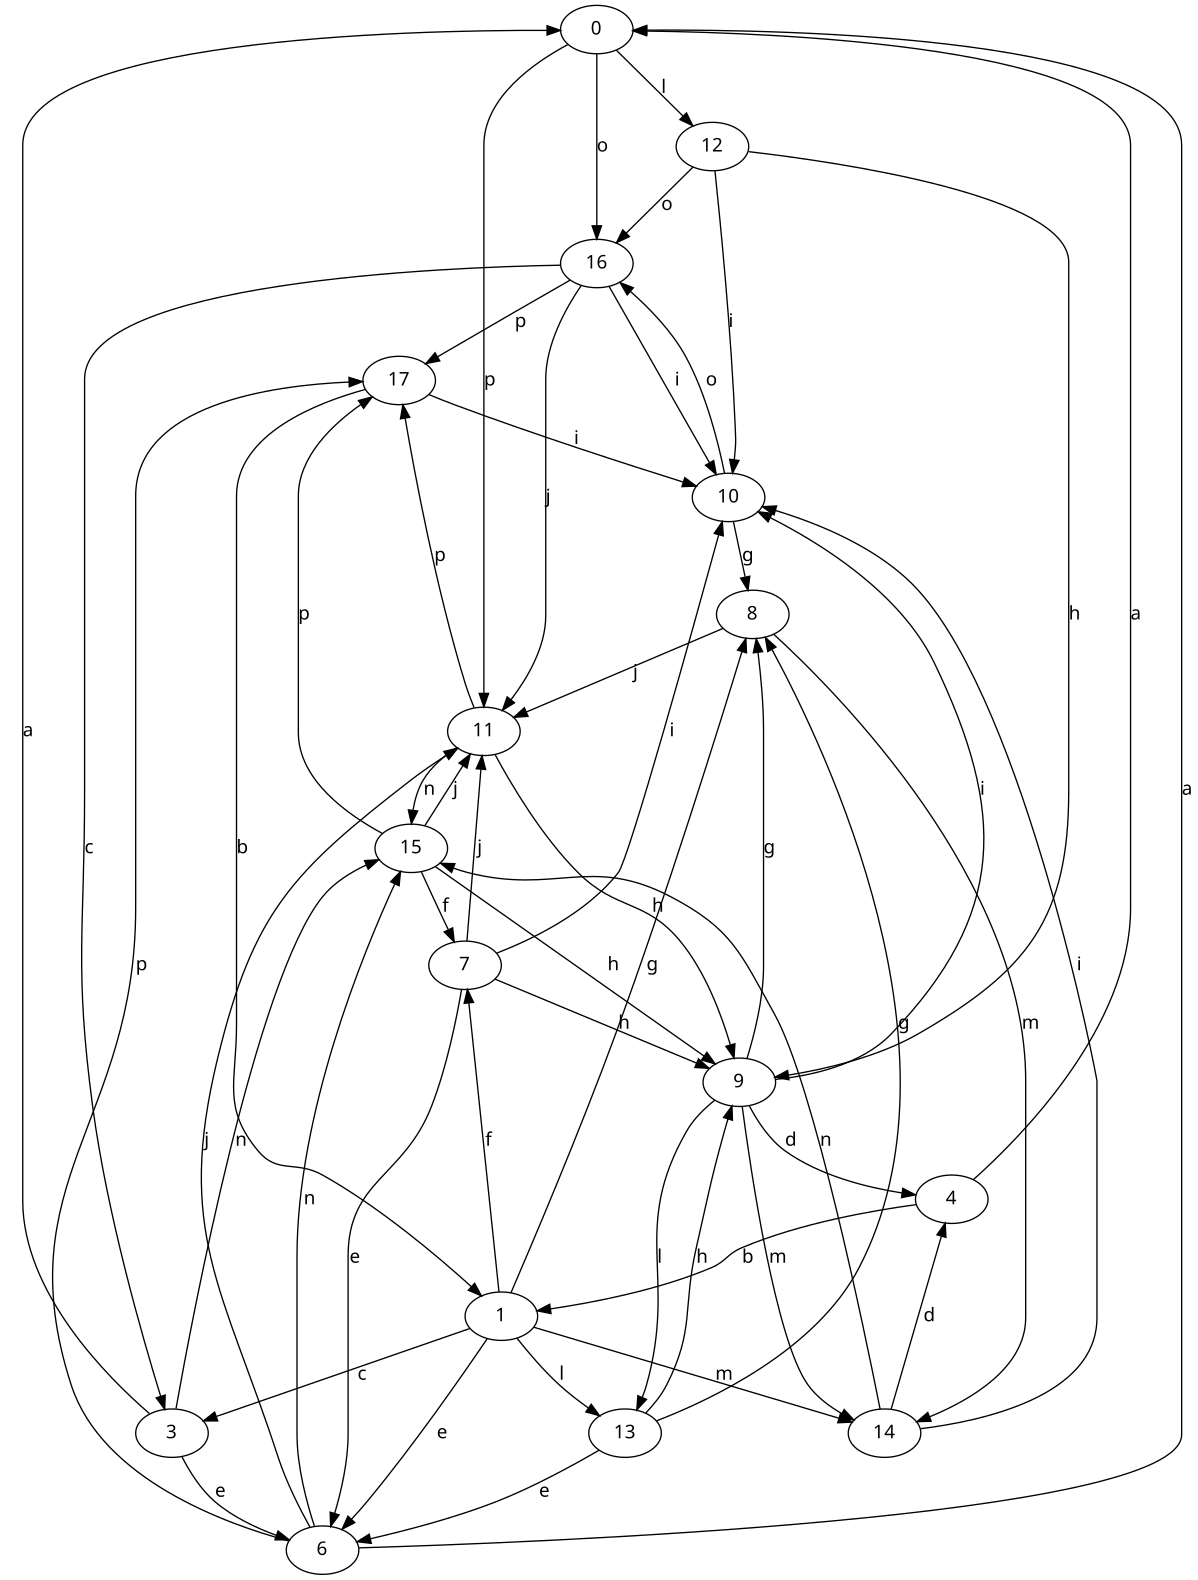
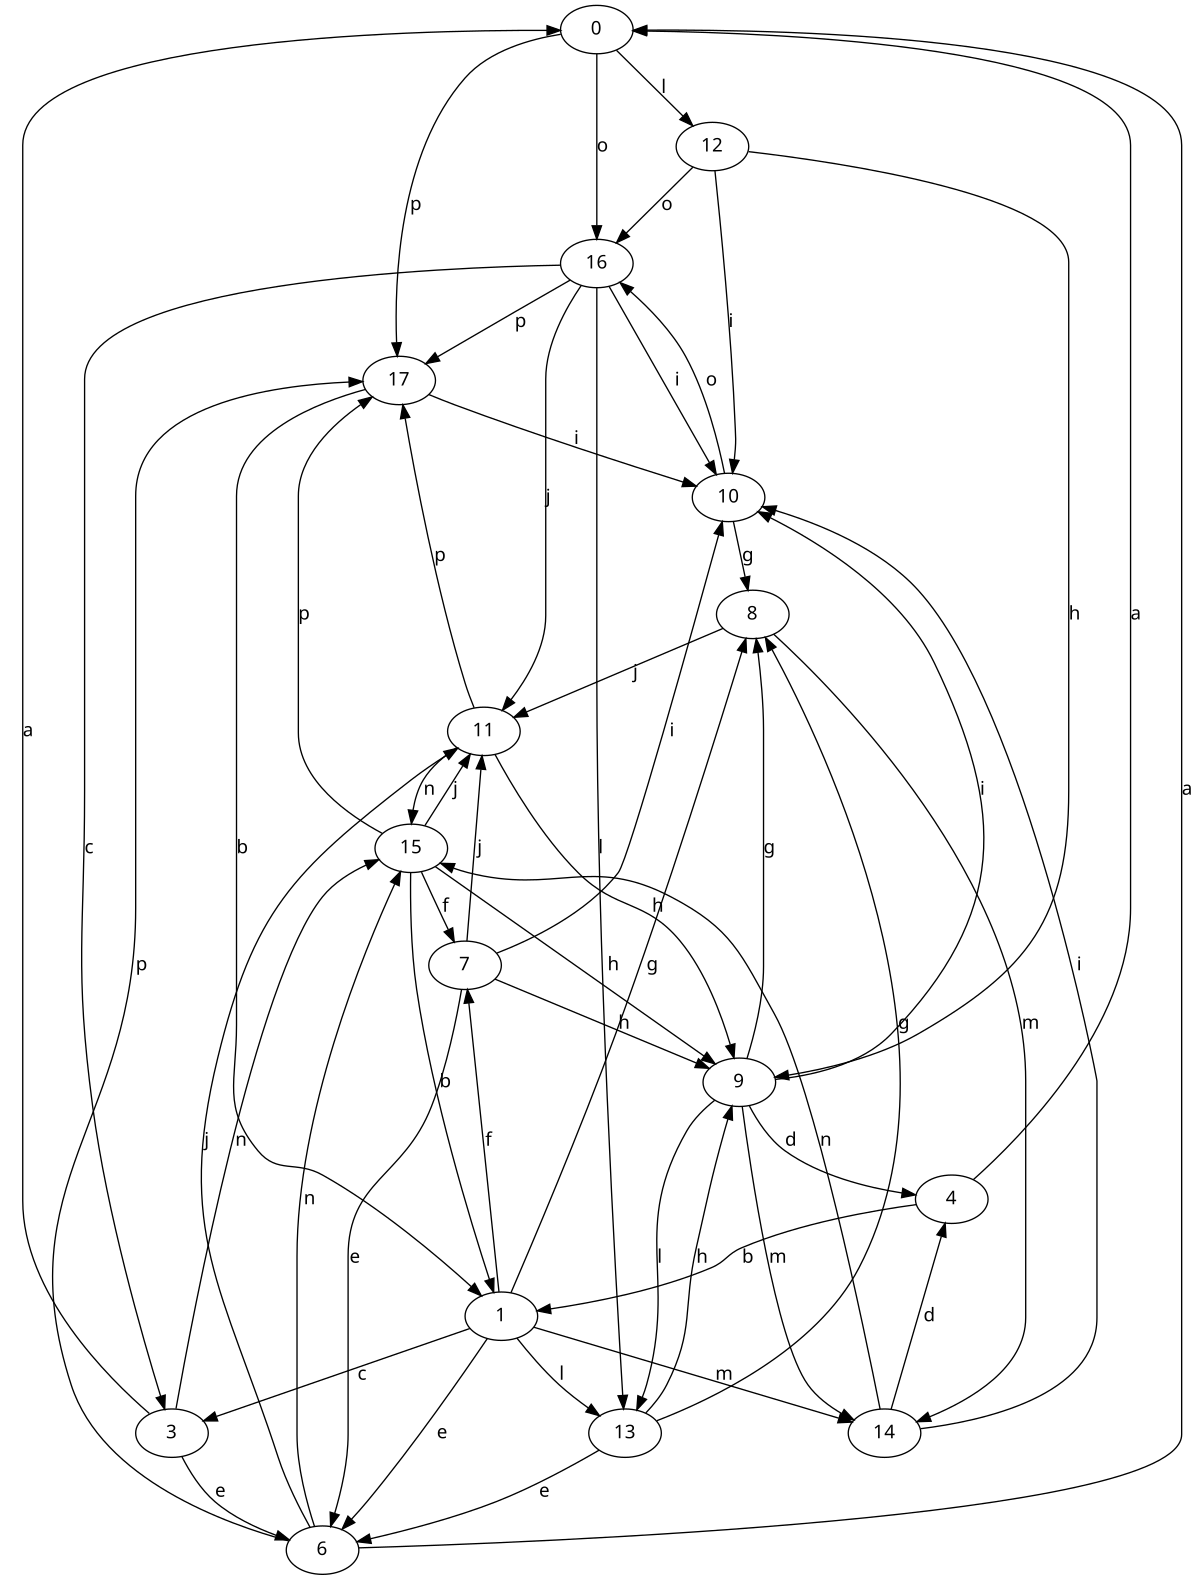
edge "0" -> "11": now "0" -> "17"
edge "16" -> "13": added, label "l"
edge "15" -> "1": added, label "b"
